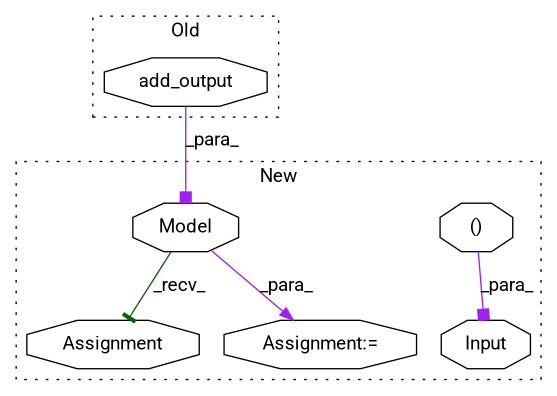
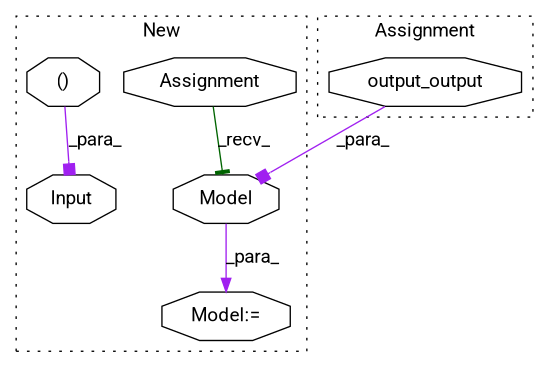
cluster "Old": label "Old" -> "Assignment"
node "add_output": label "add_output" -> "output_output"
edge "Model" -> "Assignment": reversed
node "Assignment:=": label "Assignment:=" -> "Model:="
